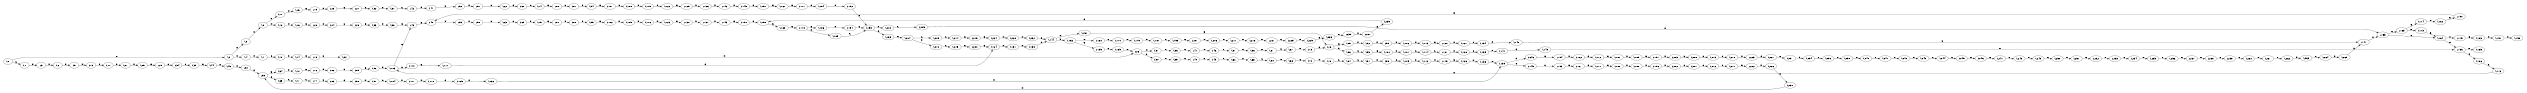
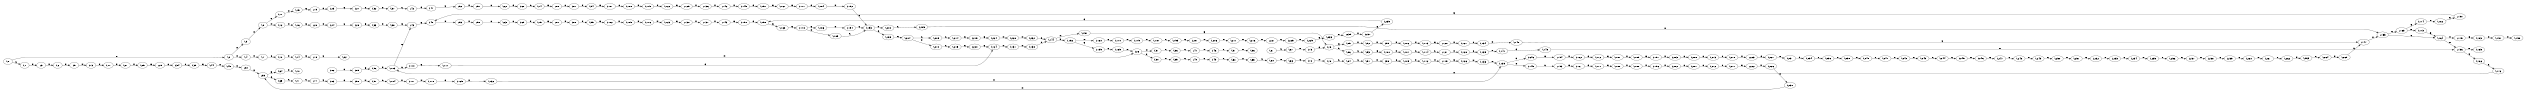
edge "S56" -> "S61": removed, label "A"
node "S76": removed
